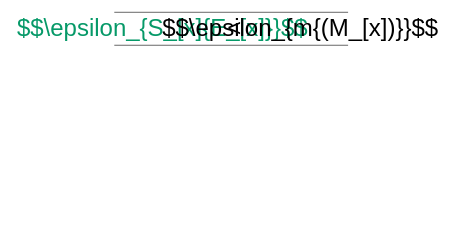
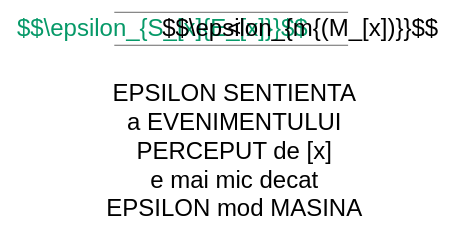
node "EPSILON SENTIENTA a EVENIMENTULUI PERCEPUT de [x] e mai mic decat EPSILON mod MASINA": added
